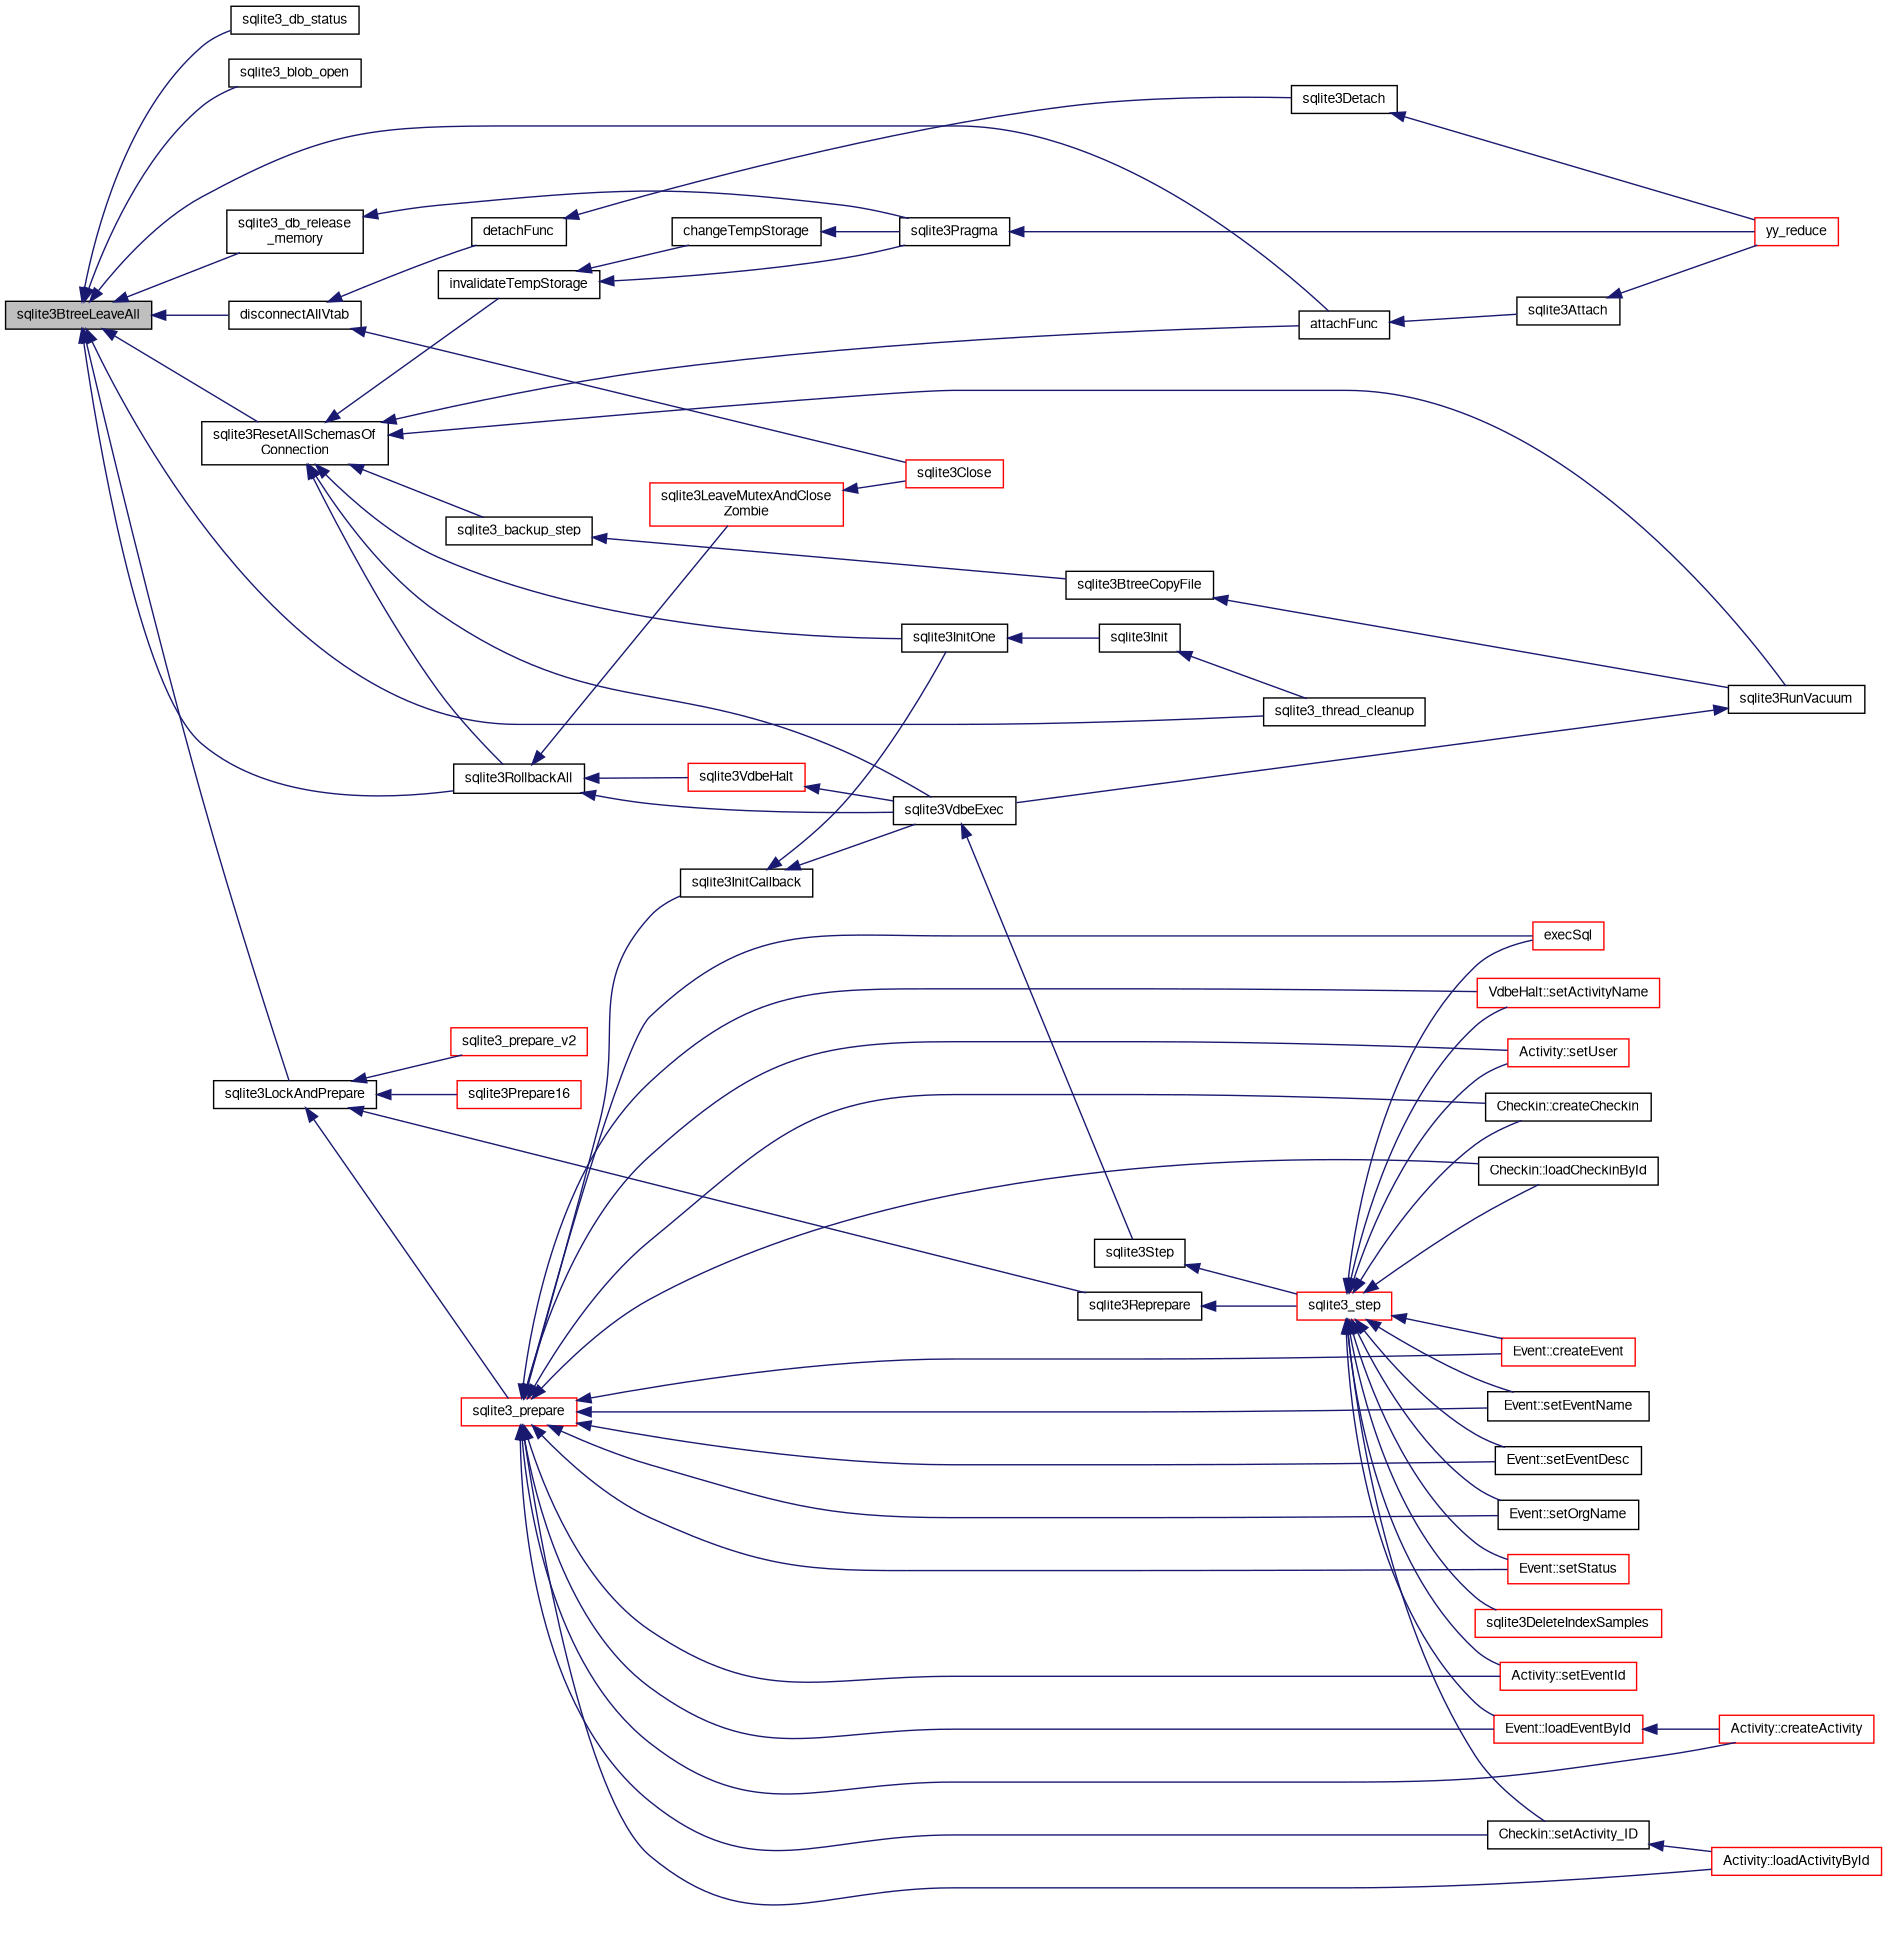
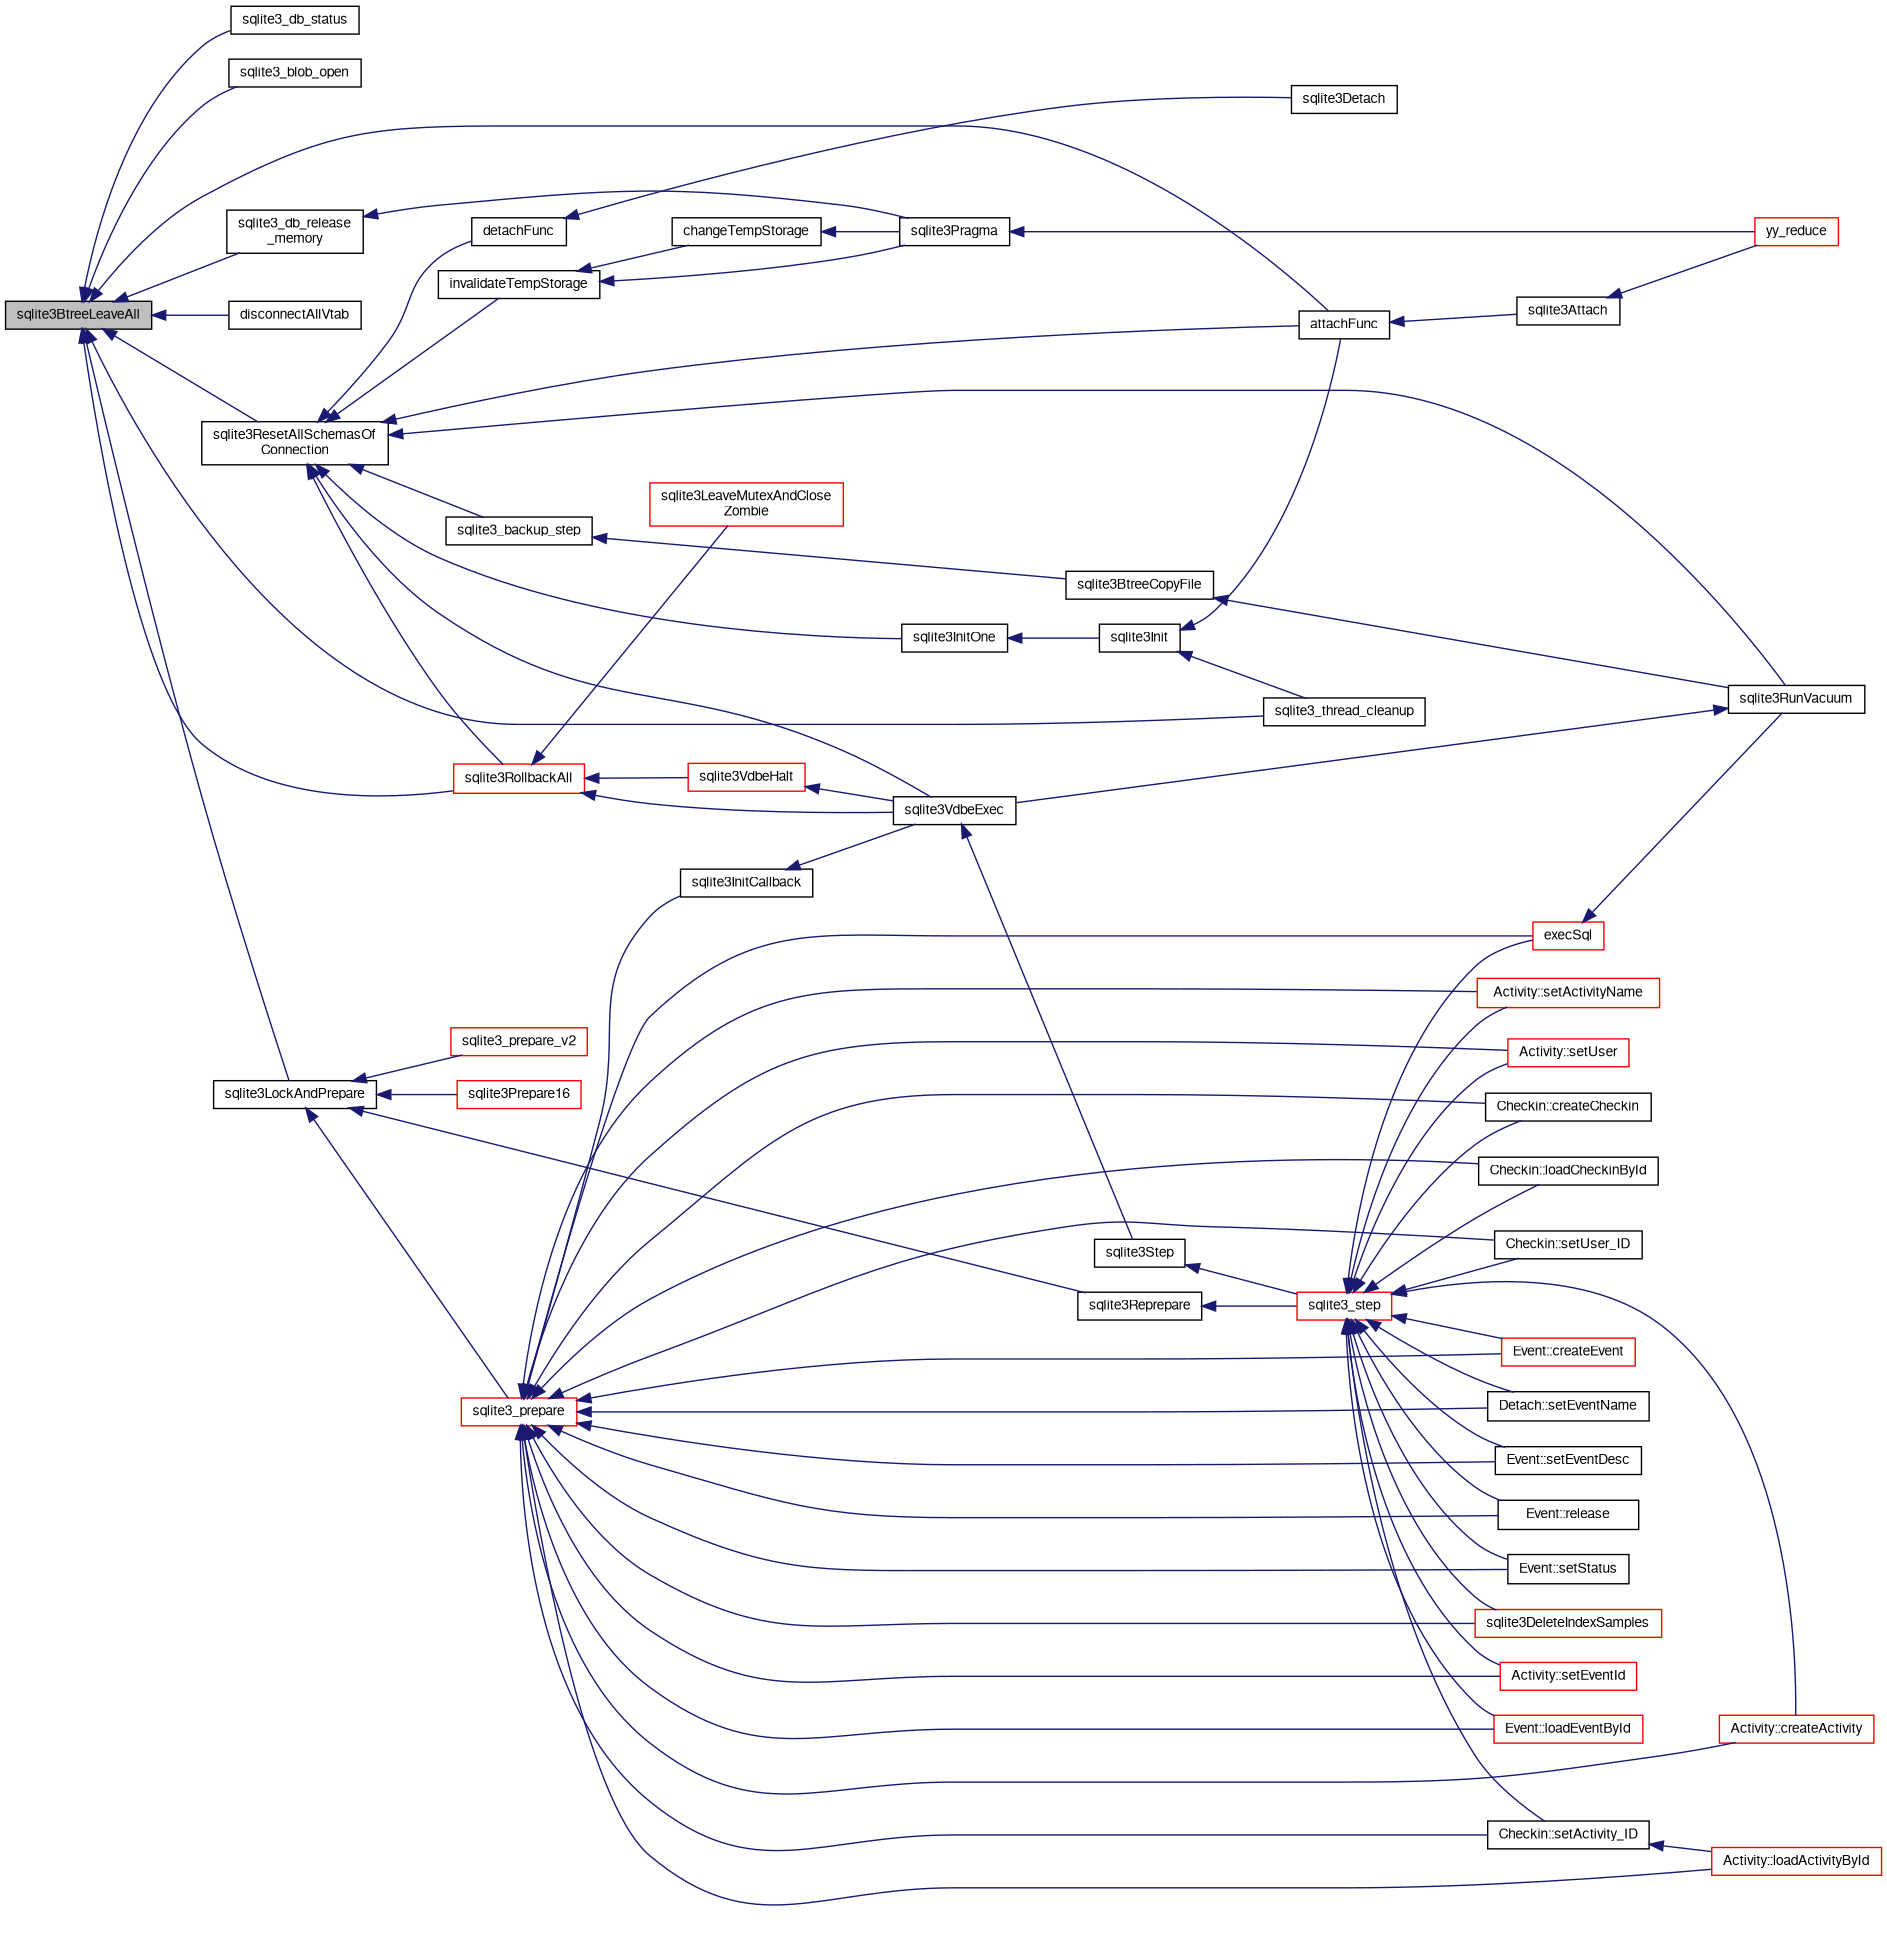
edge "yy_reduce" -> "sqlite3Detach": removed
edge "detachFunc" -> "disconnectAllVtab": now "detachFunc" -> "sqlite3ResetAllSchemasOf Connection"
node "sqlite3Close": removed
edge "attachFunc" -> "sqlite3Init": added
edge "sqlite3InitOne" -> "sqlite3InitCallback": removed
node "sqlite3RollbackAll": color black -> red
edge "sqlite3RunVacuum" -> "execSql": added
node "VdbeHalt::setActivityName": label "VdbeHalt::setActivityName" -> "Activity::setActivityName"
node "Checkin::setUser_ID": added
node "Event::setEventName": label "Event::setEventName" -> "Detach::setEventName"
node "Event::setOrgName": label "Event::setOrgName" -> "Event::release"
node "Event::setStatus": color red -> black
edge "sqlite3DeleteIndexSamples" -> "sqlite3_prepare": added
edge "Activity::createActivity" -> "Event::loadEventById": now "Activity::createActivity" -> "sqlite3_step"
